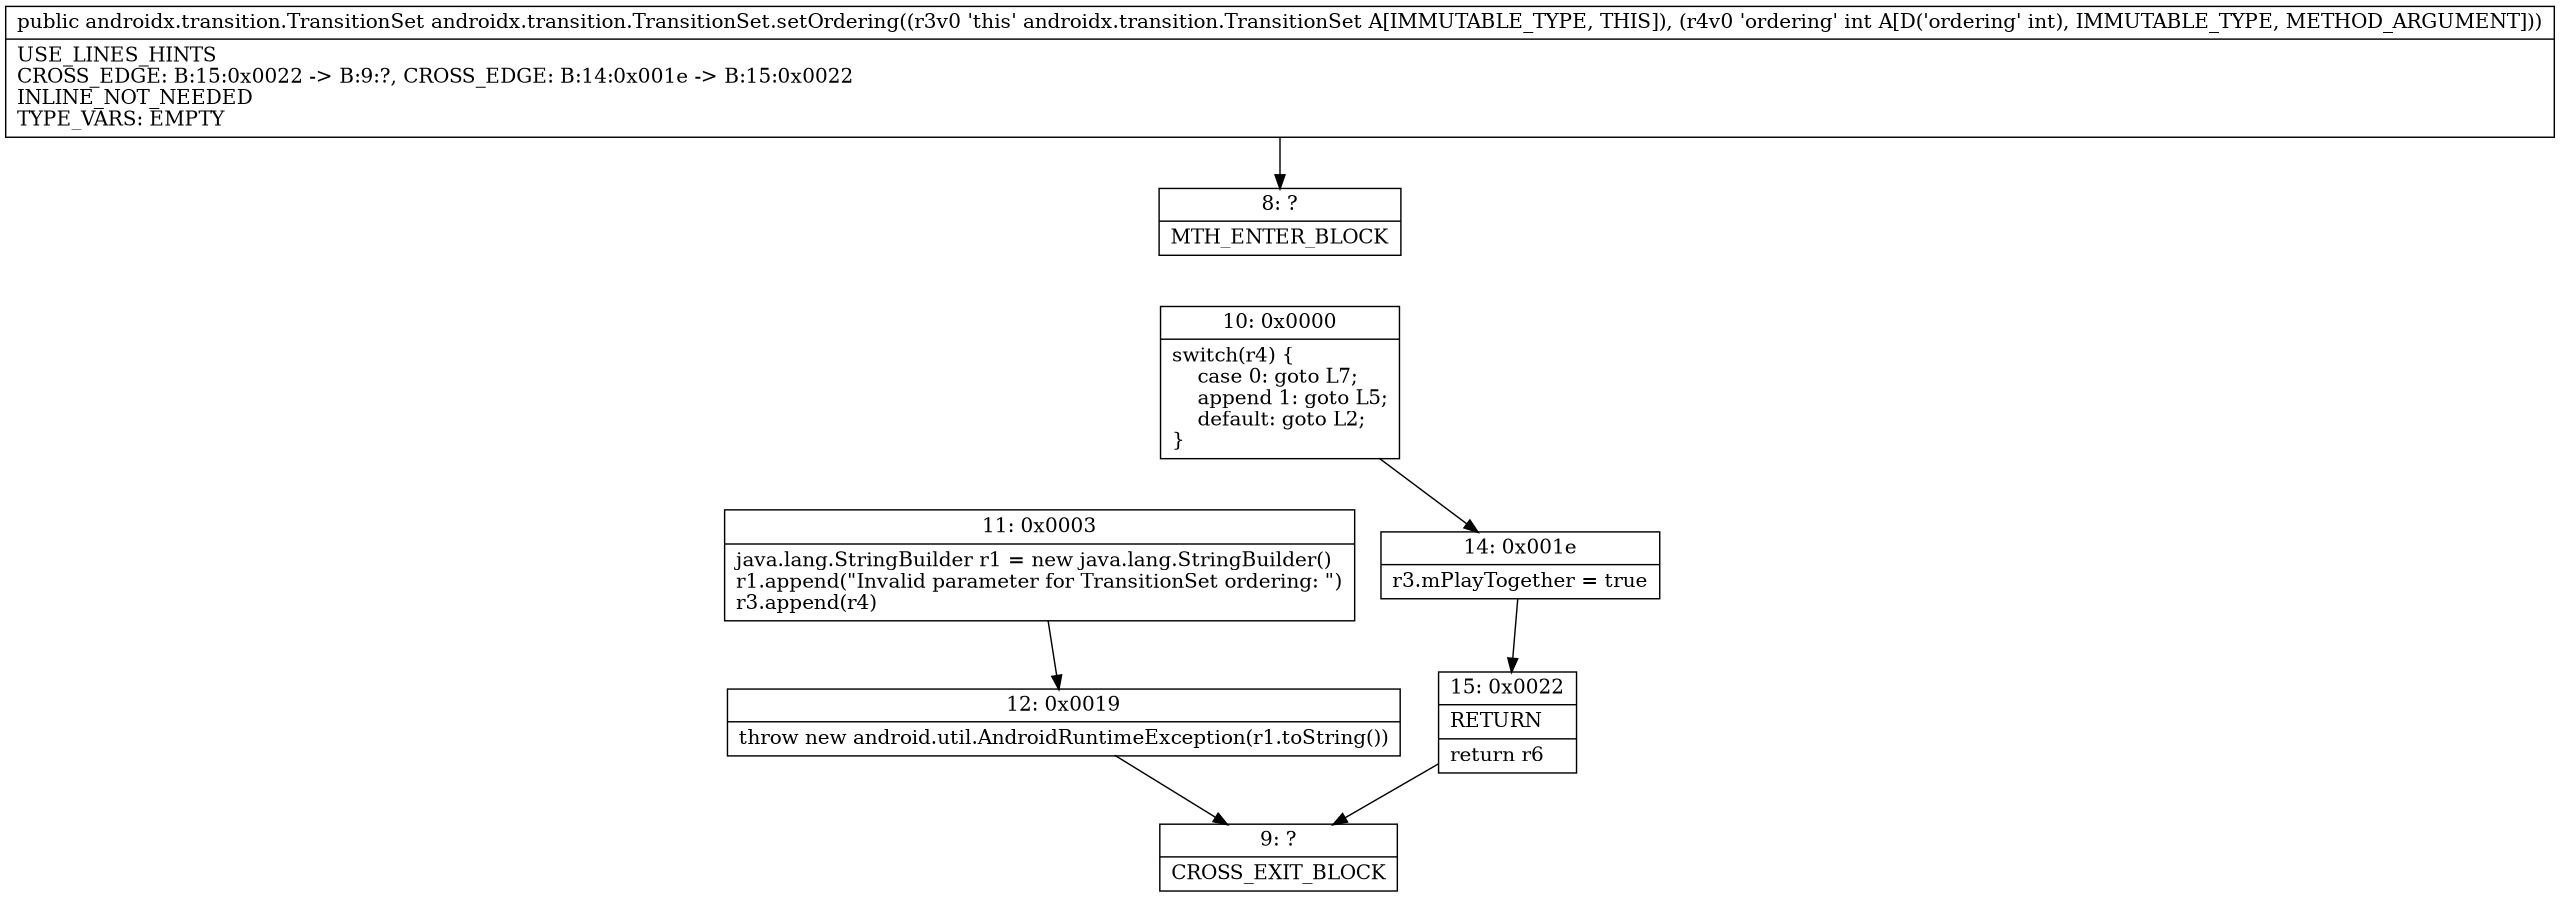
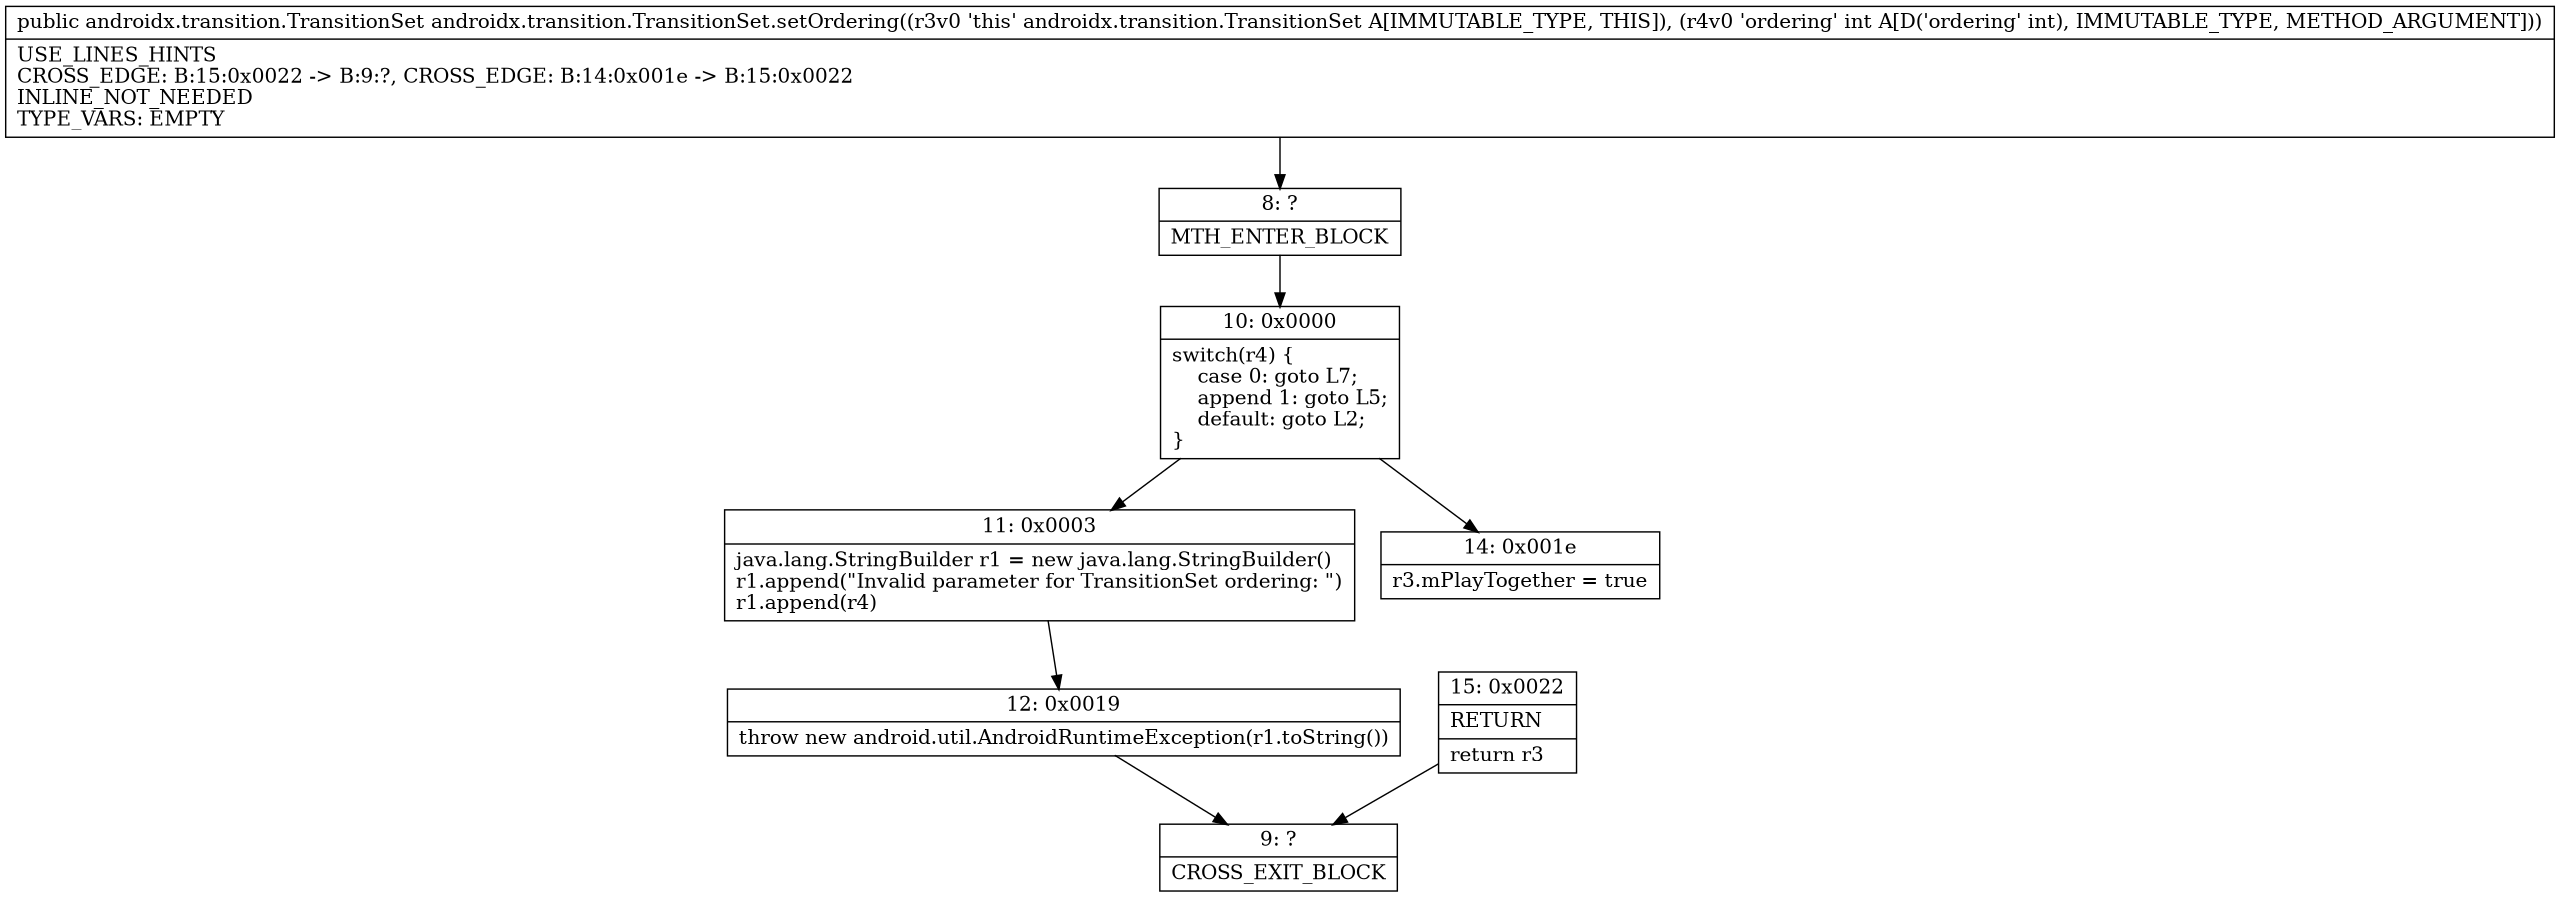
edge "8: ?" -> "10: 0x0000": added
edge "10: 0x0000" -> "11: 0x0003": added
node "11: 0x0003": text "r3.append(r4)" -> "r1.append(r4)"
edge "14: 0x001e" -> "15: 0x0022": removed
node "15: 0x0022": text "return r6" -> "return r3"
